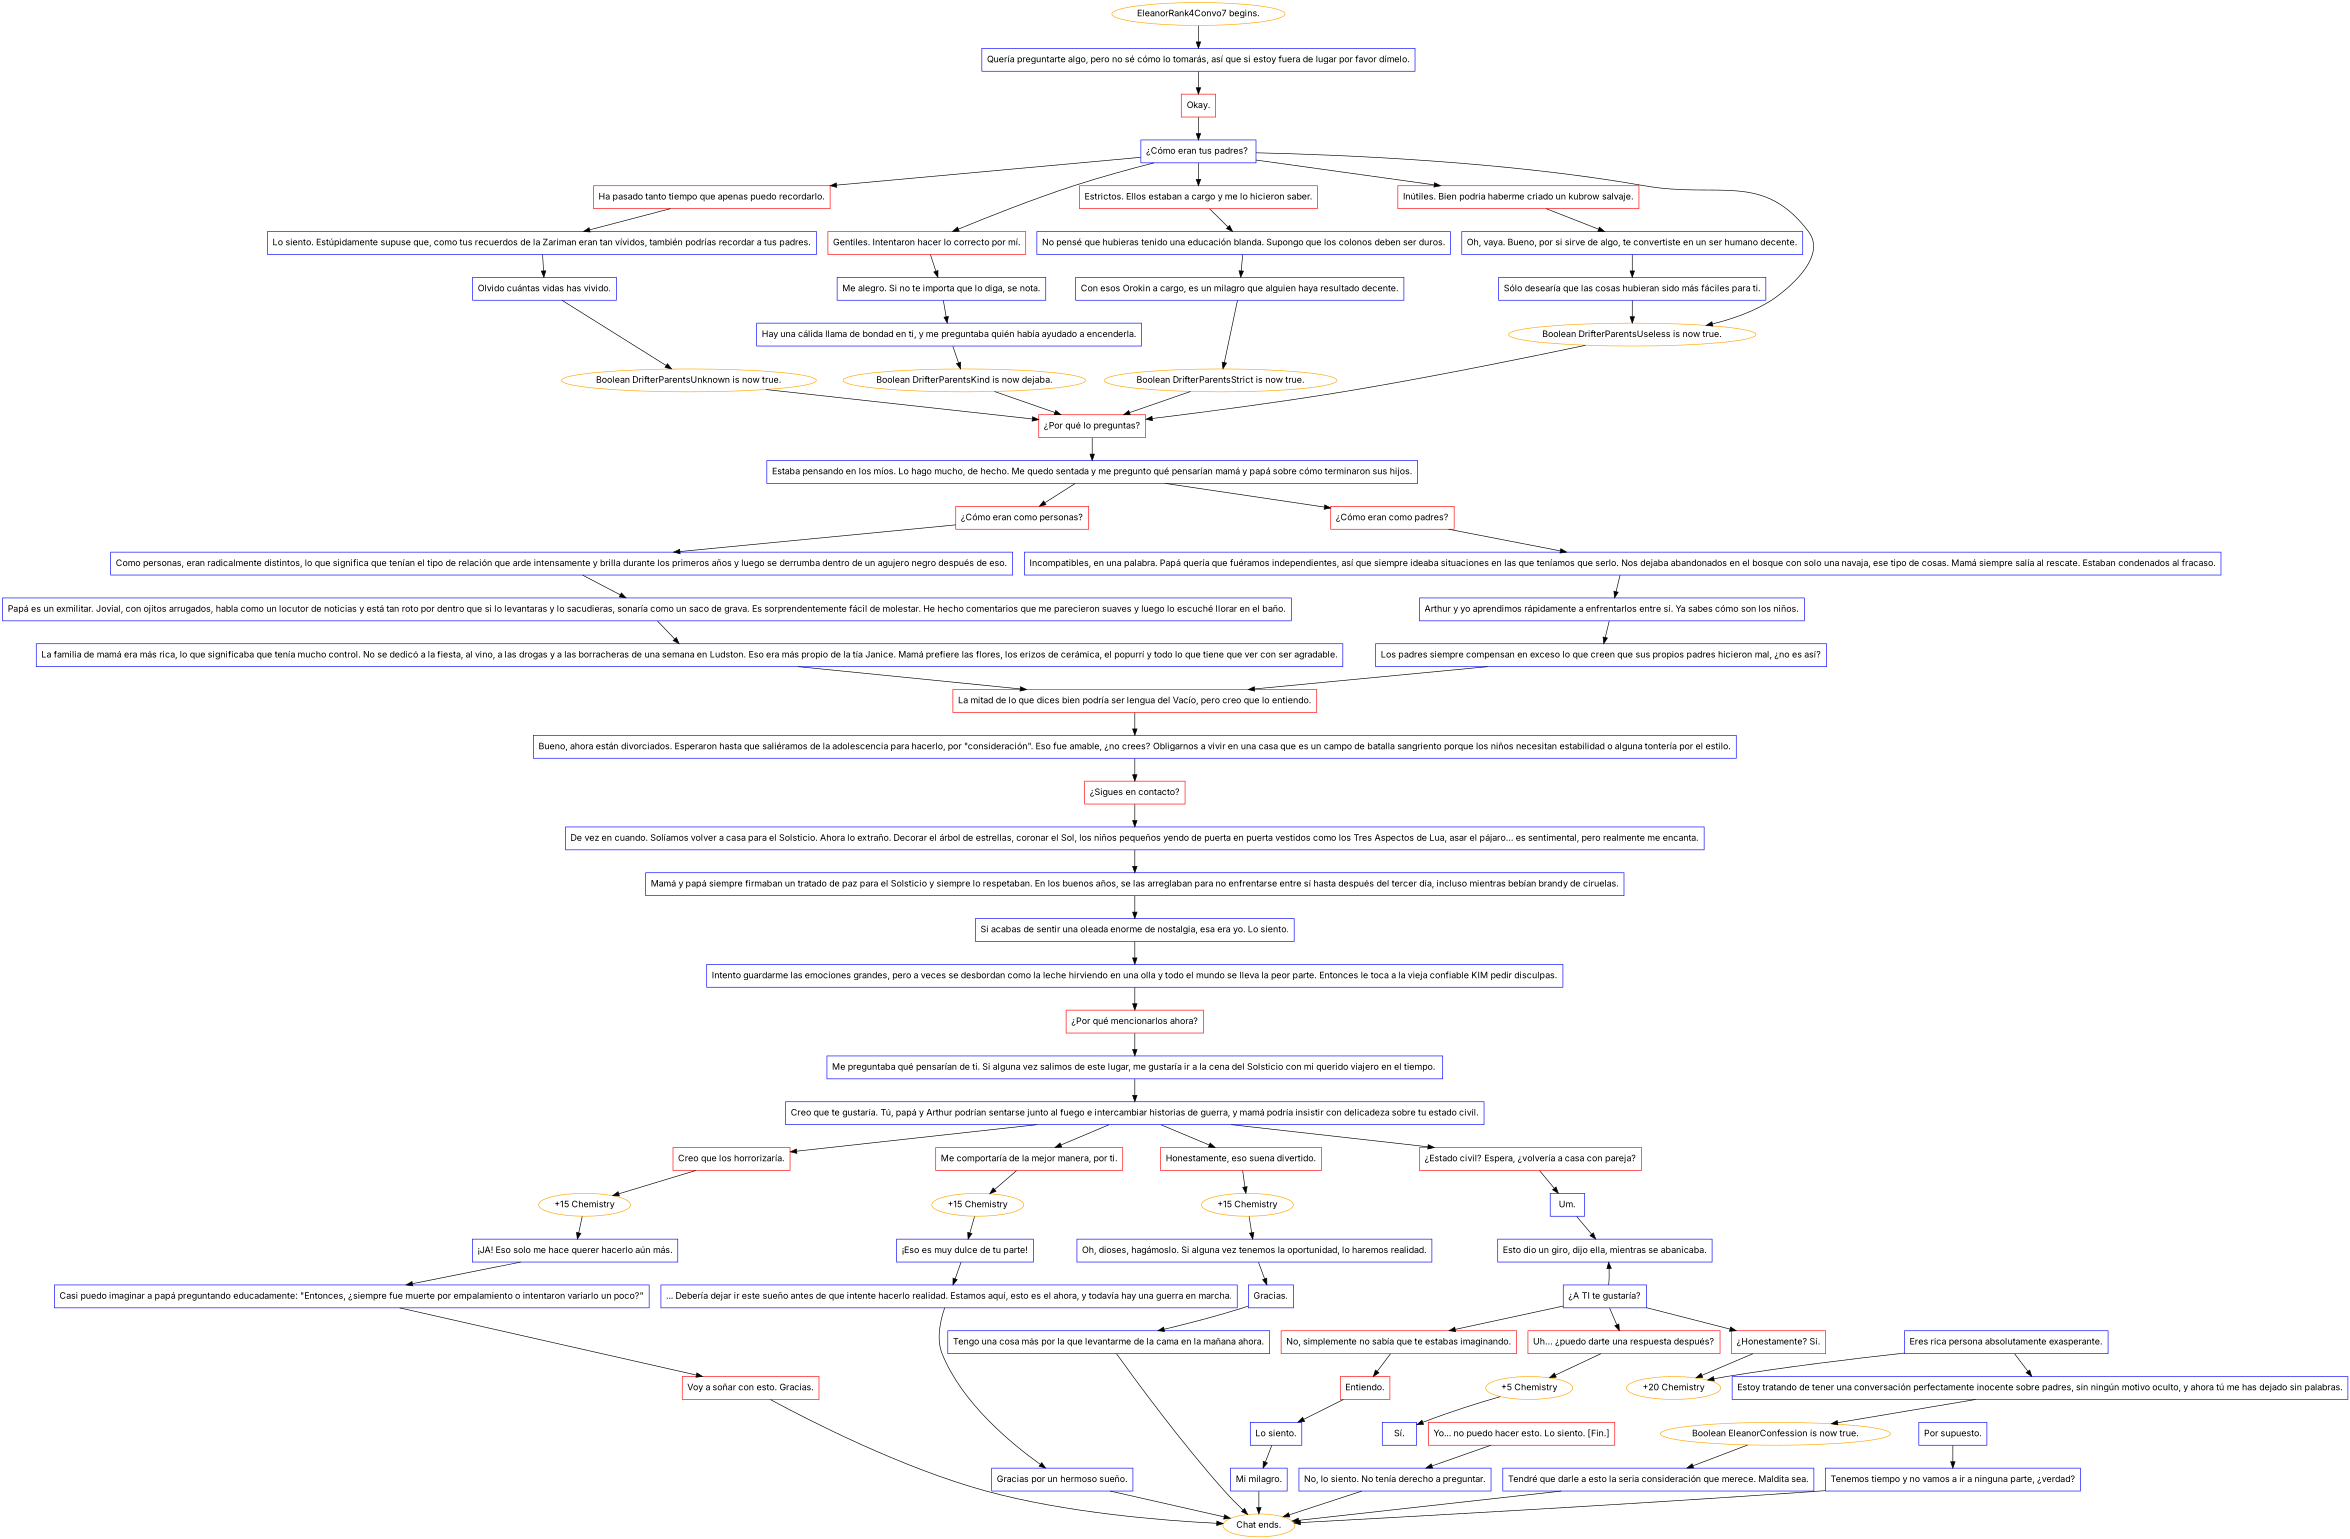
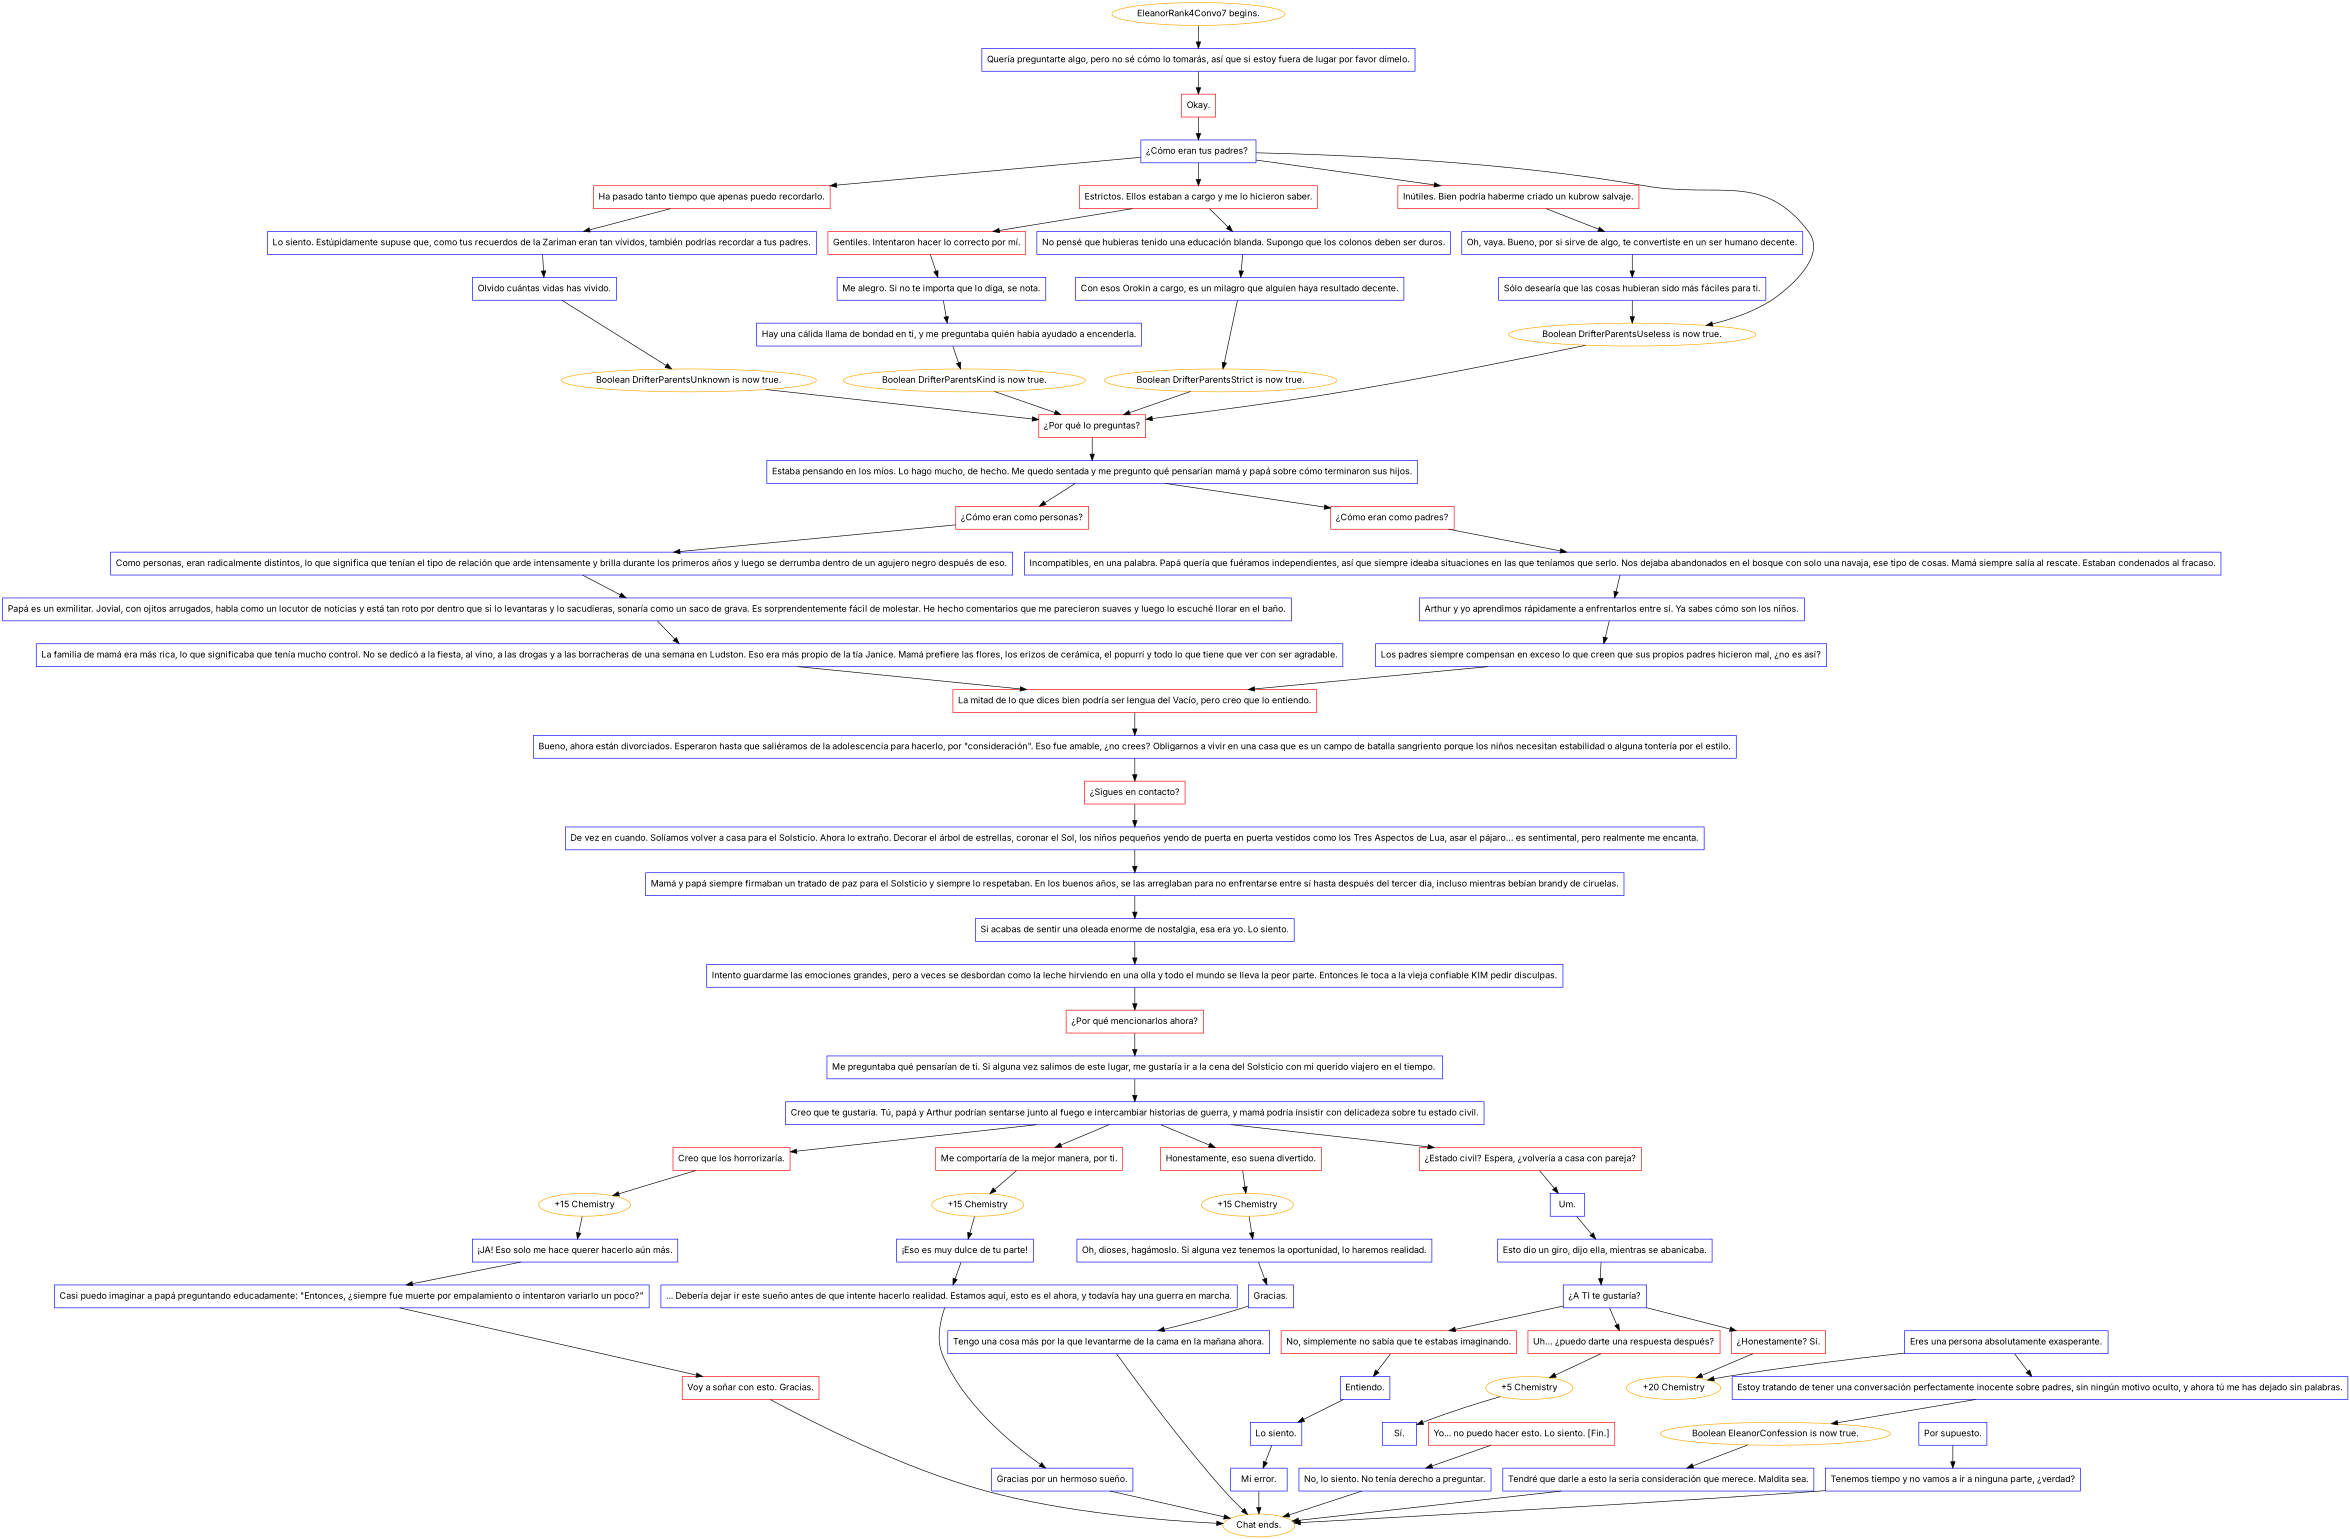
edge "¿Cómo eran tus padres?" -> "Gentiles. Intentaron hacer lo correcto por mí.": now "Estrictos. Ellos estaban a cargo y me lo hicieron saber." -> "Gentiles. Intentaron hacer lo correcto por mí."
node "Boolean DrifterParentsKind is now dejaba.": label "Boolean DrifterParentsKind is now dejaba." -> "Boolean DrifterParentsKind is now true."
edge "¿A TI te gustaría?" -> "Esto dio un giro, dijo ella, mientras se abanicaba.": reversed
node "Eres rica persona absolutamente exasperante.": label "Eres rica persona absolutamente exasperante." -> "Eres una persona absolutamente exasperante."
node "Entiendo.": color red -> blue
node "Mi milagro.": label "Mi milagro." -> "Mi error."
